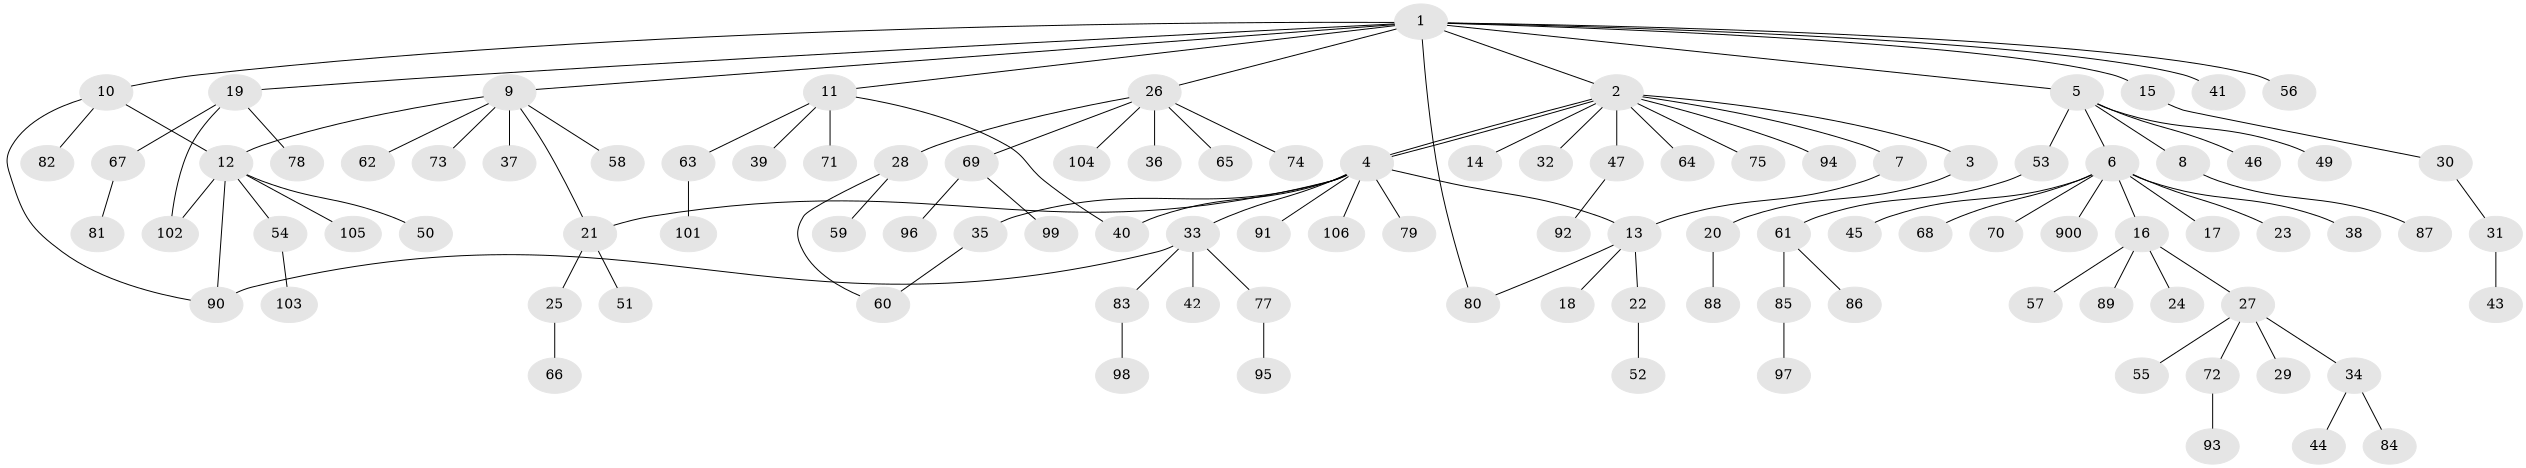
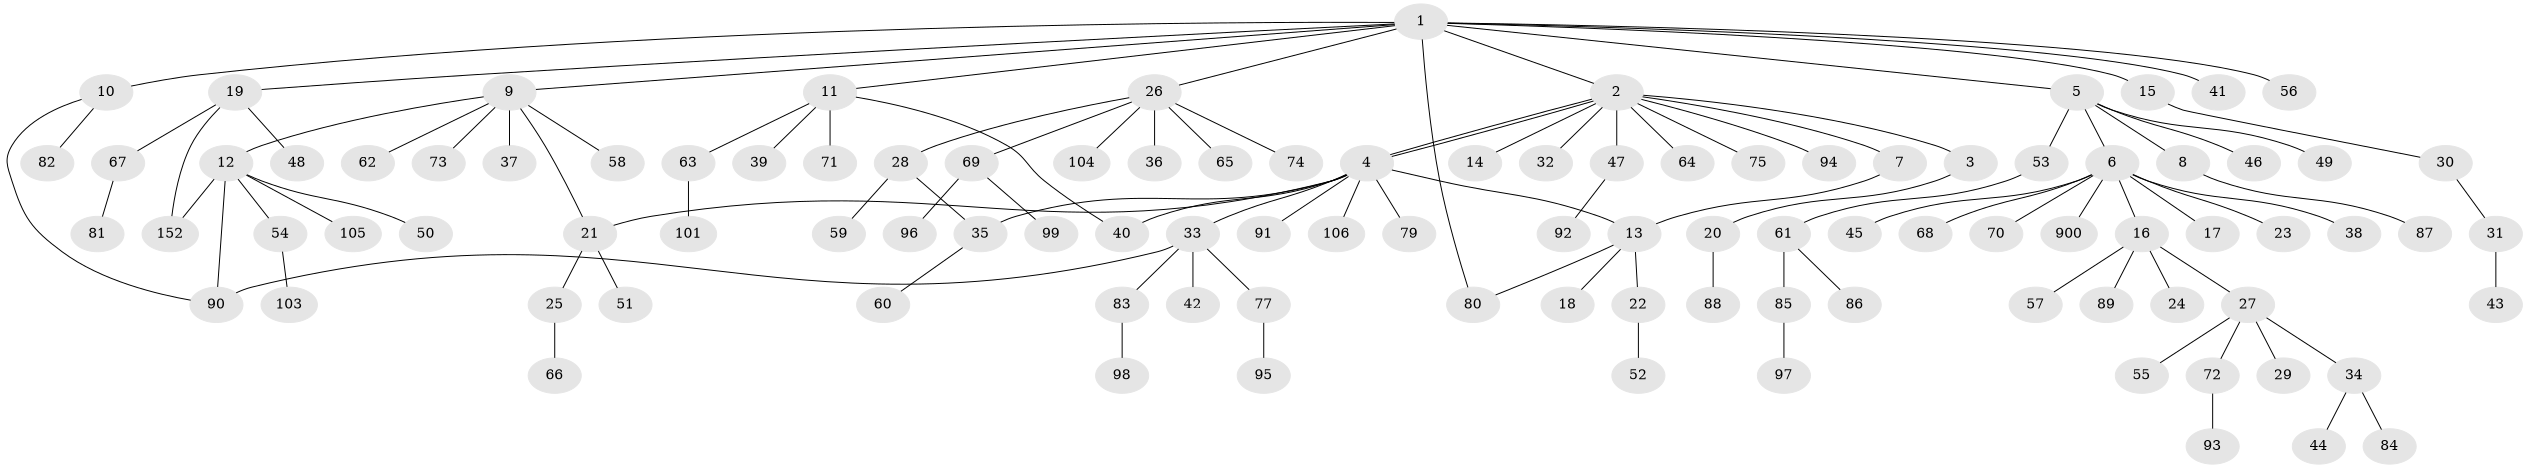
edge "10" -- "12": removed
node "78": label "78" -> "48"
edge "28" -- "60": now "28" -- "35"
node "102": label "102" -> "152"
